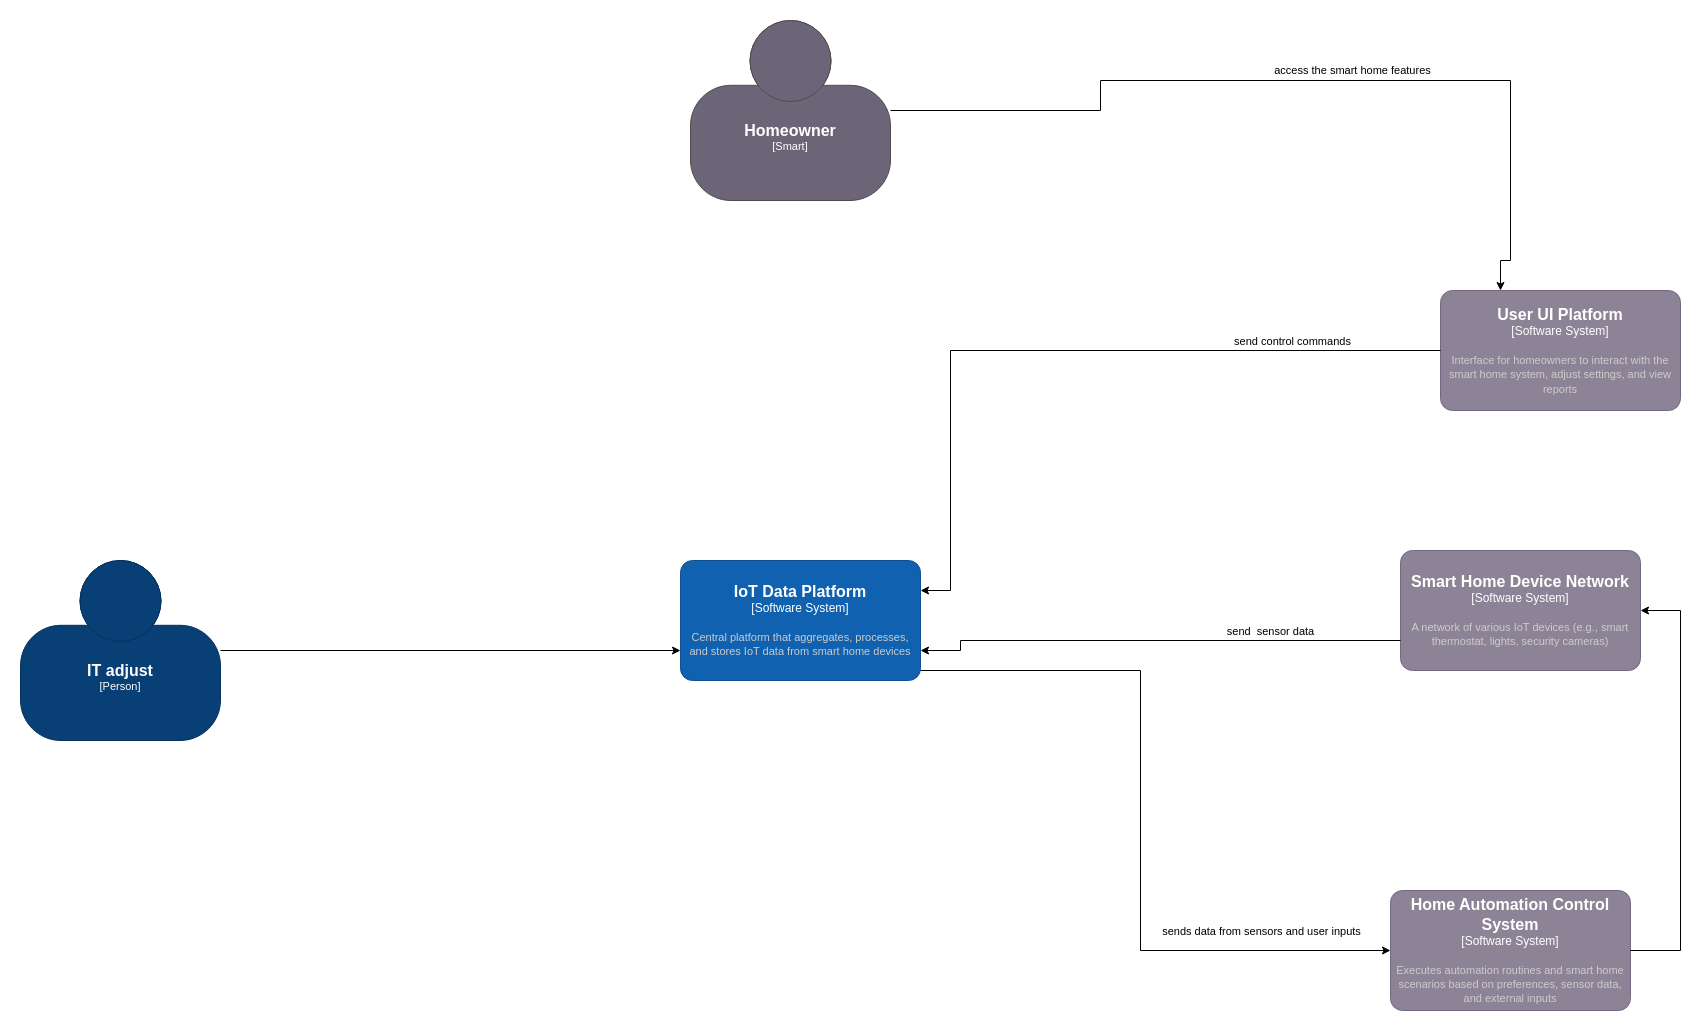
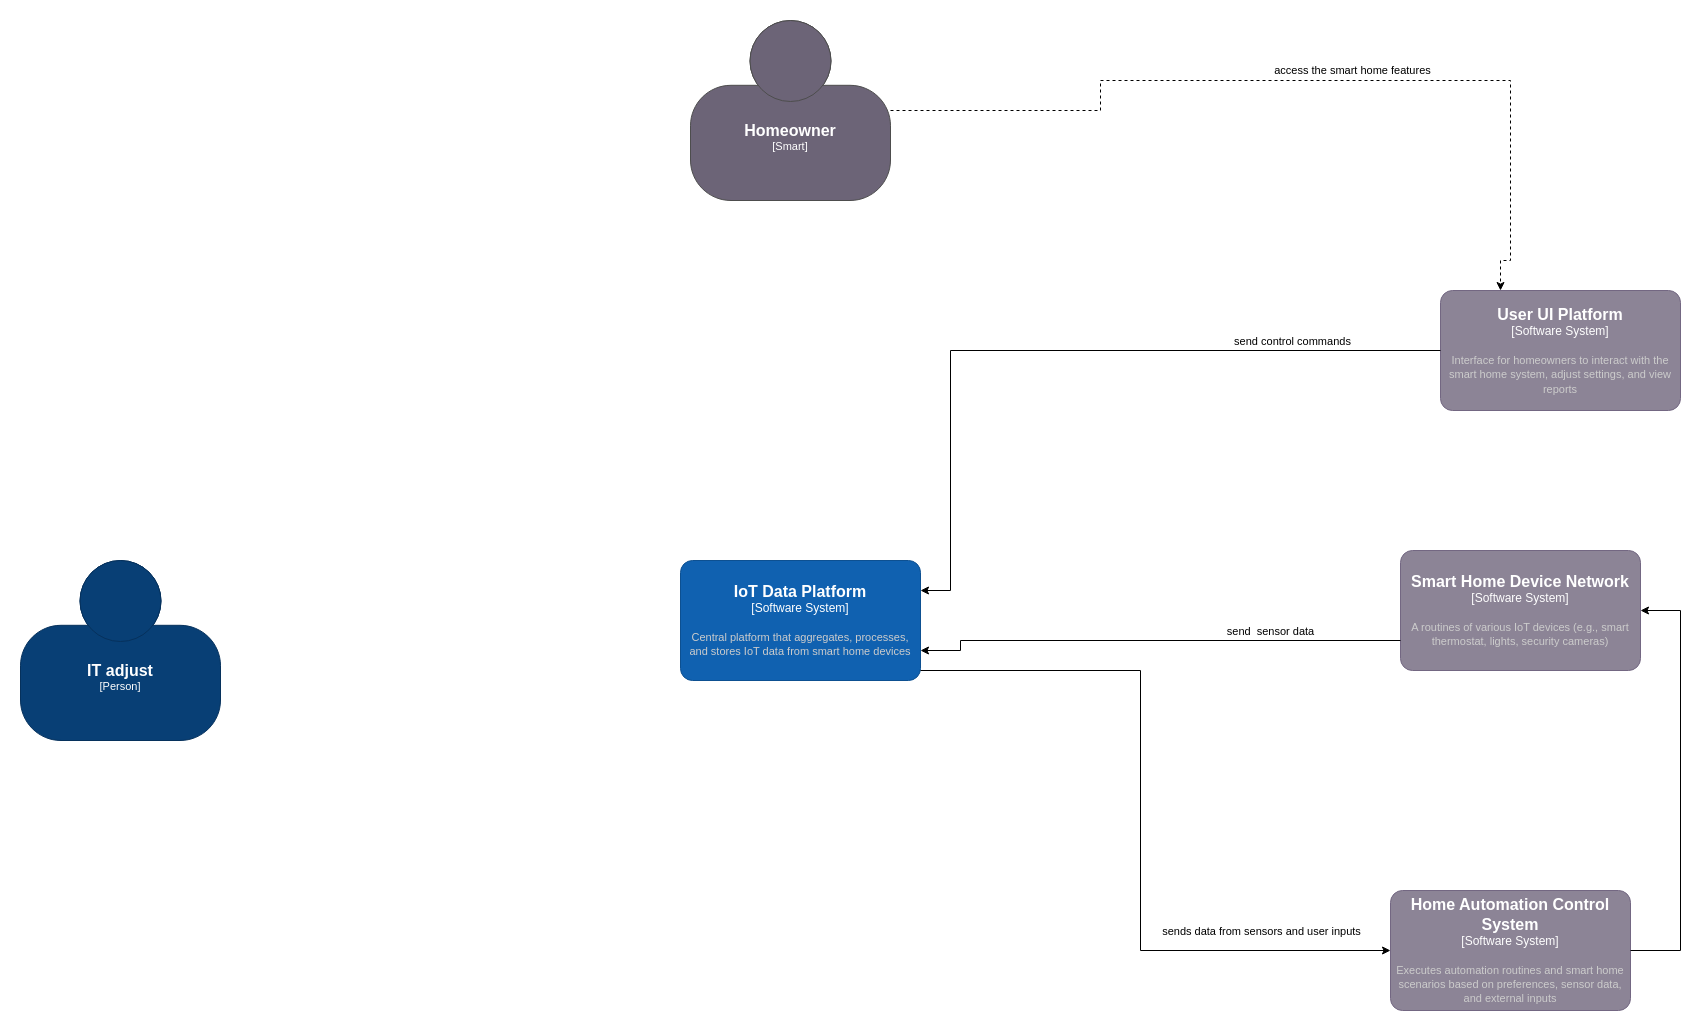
edge "Homeowner [Smart]" -> "User UI Platform [Software System] Interface for homeowners to interact with the smart home system, adjust settings, and view reports": style solid -> dashed
node "Smart Home Device Network [Software System] A network of various IoT devices (e.g., smart thermostat, lights, security cameras)": label "Smart Home Device Network [Software System] A network of various IoT devices (e.g., smart thermostat, lights, security cameras)" -> "Smart Home Device Network [Software System] A routines of various IoT devices (e.g., smart thermostat, lights, security cameras)"
edge "IT adjust [Person]" -> "IoT Data Platform [Software System] Central platform that aggregates, processes, and stores IoT data from smart home devices": removed
